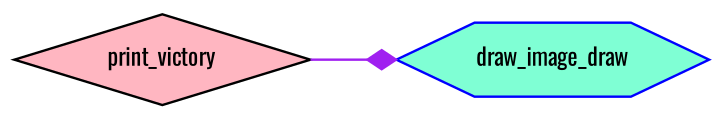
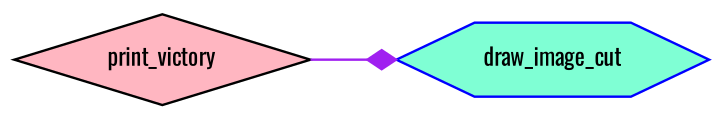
node "draw_image_draw": label "draw_image_draw" -> "draw_image_cut"
